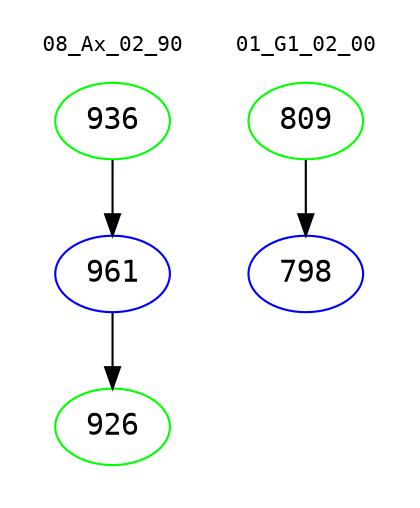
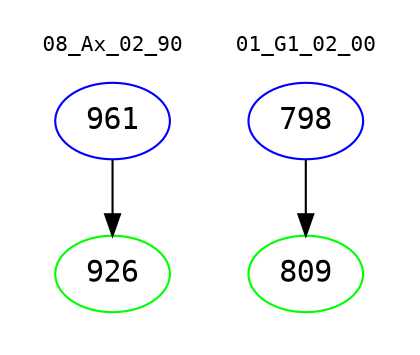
node "936": removed
edge "809" -> "798": reversed
